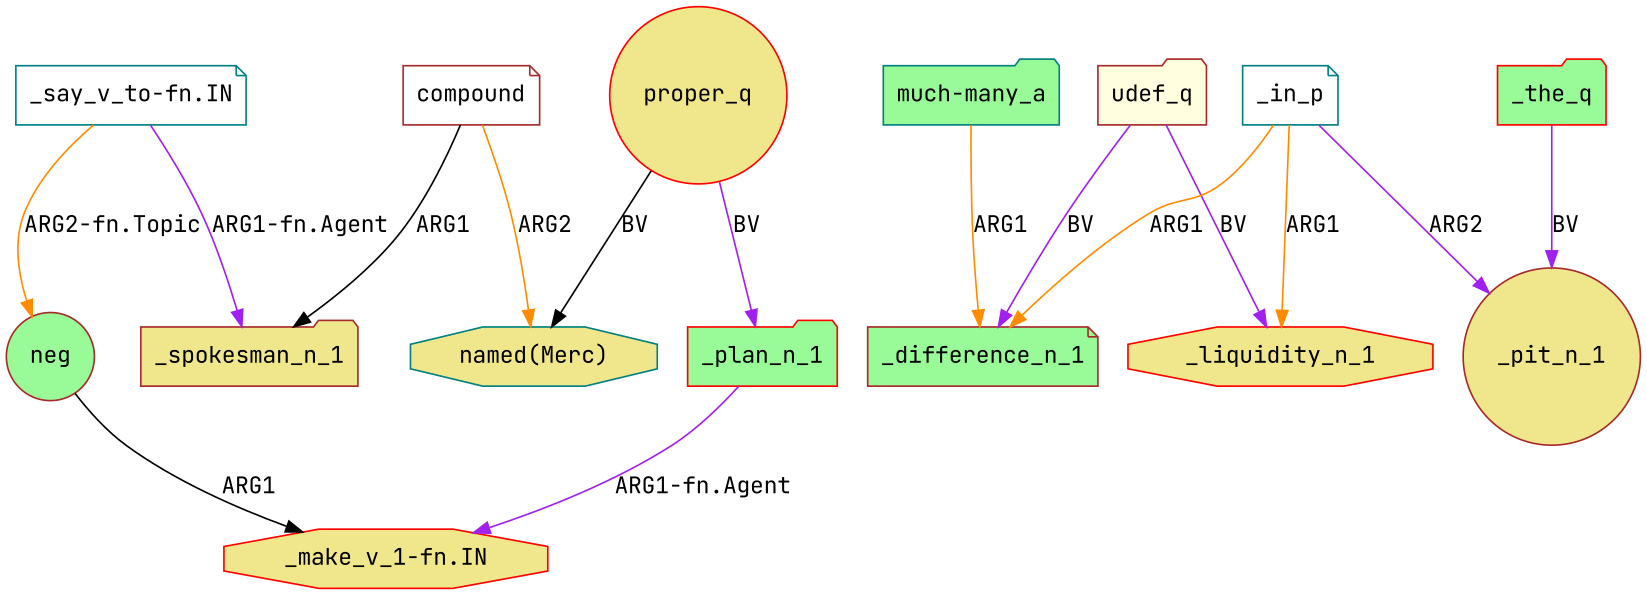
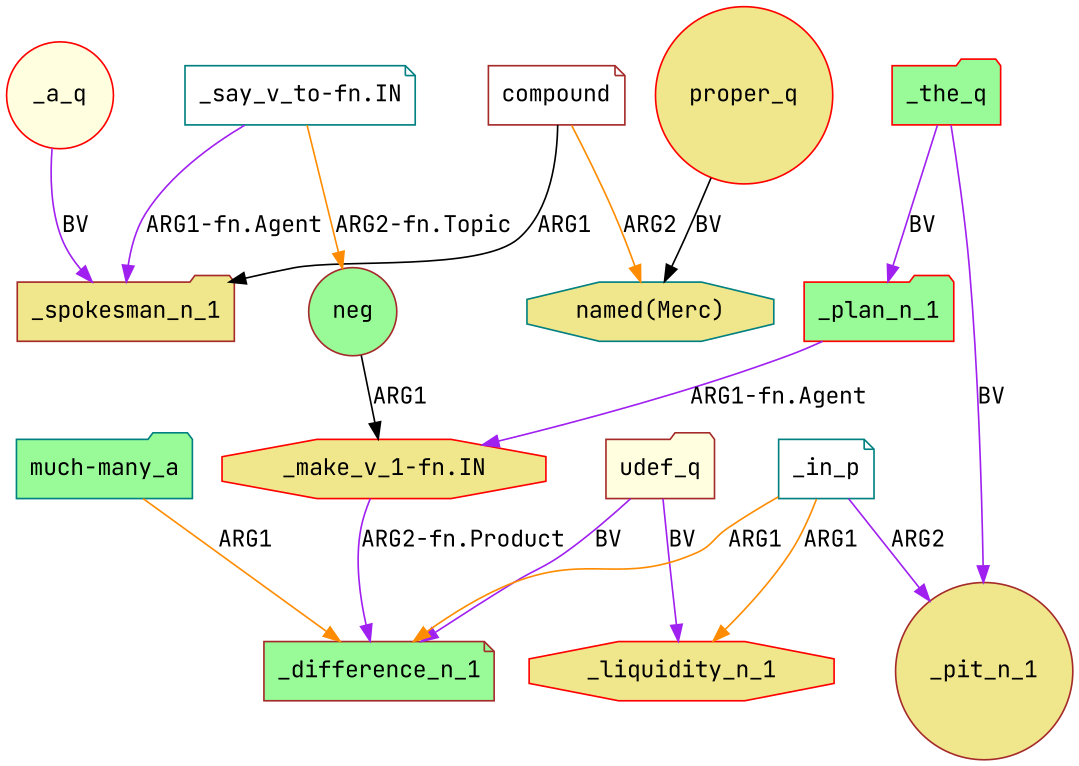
node "_a_q": added
edge "proper_q" -> "_plan_n_1": now "_the_q" -> "_plan_n_1"
edge "_make_v_1-fn.IN" -> "_difference_n_1": added, label "ARG2-fn.Product"
